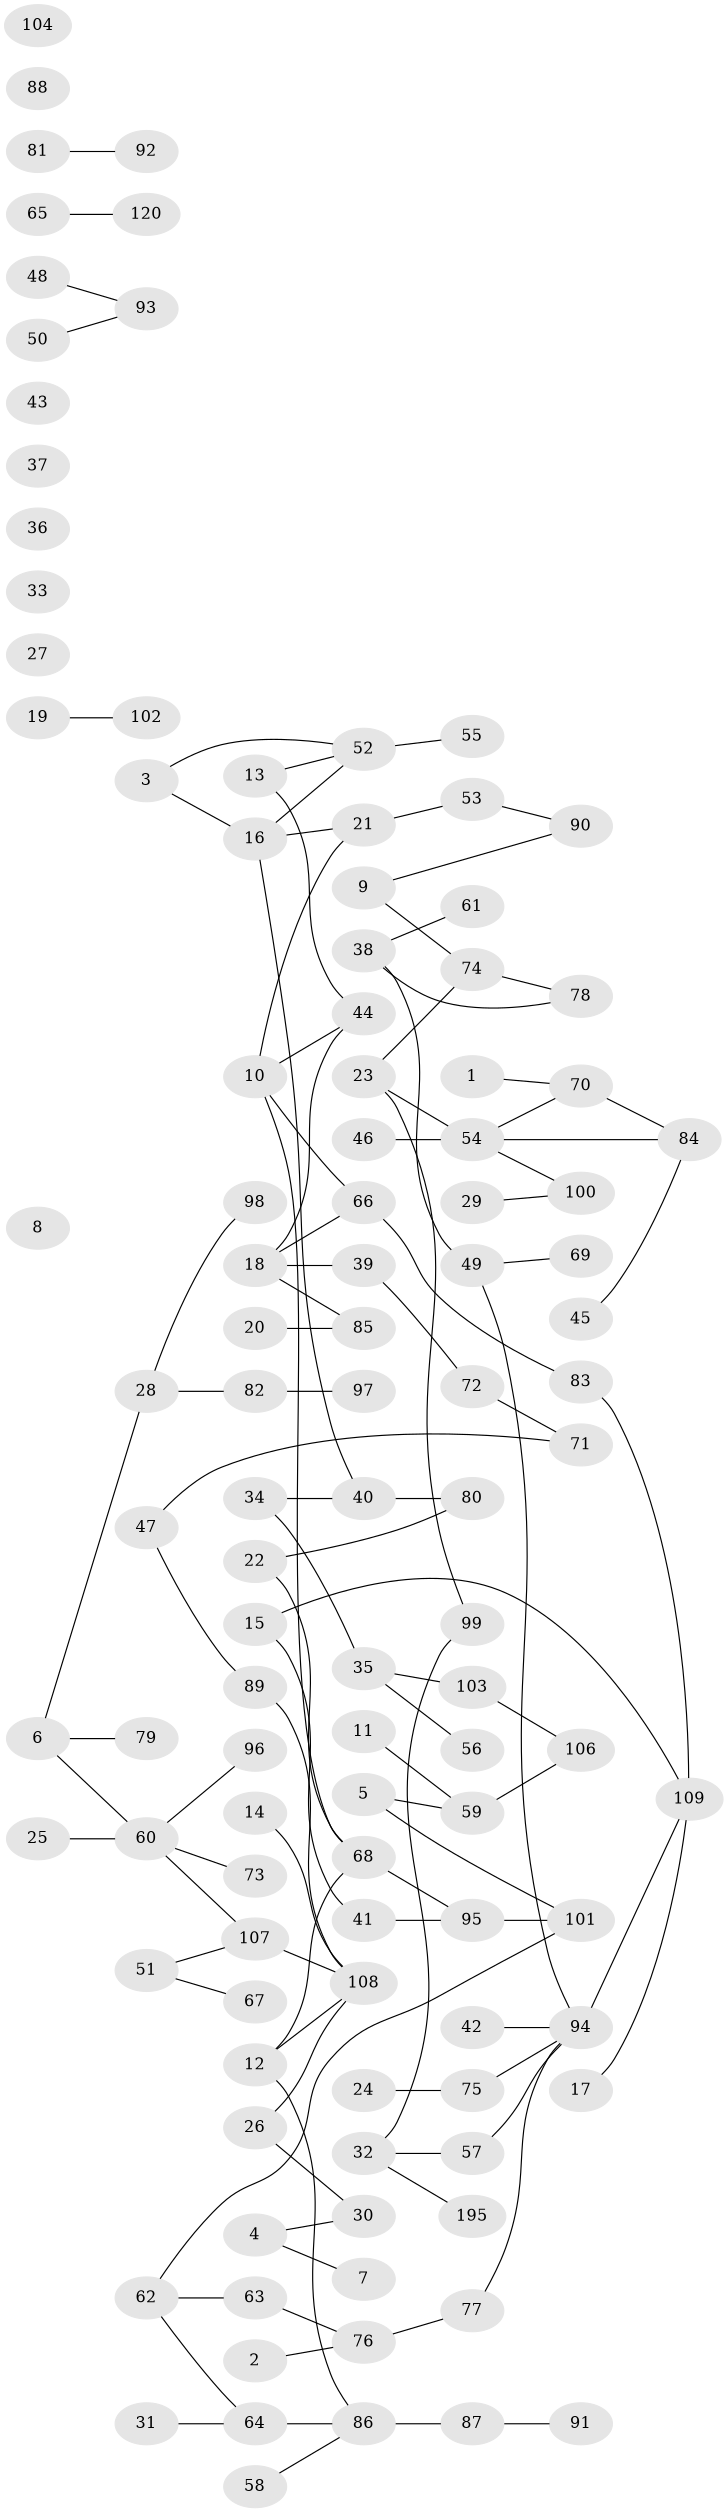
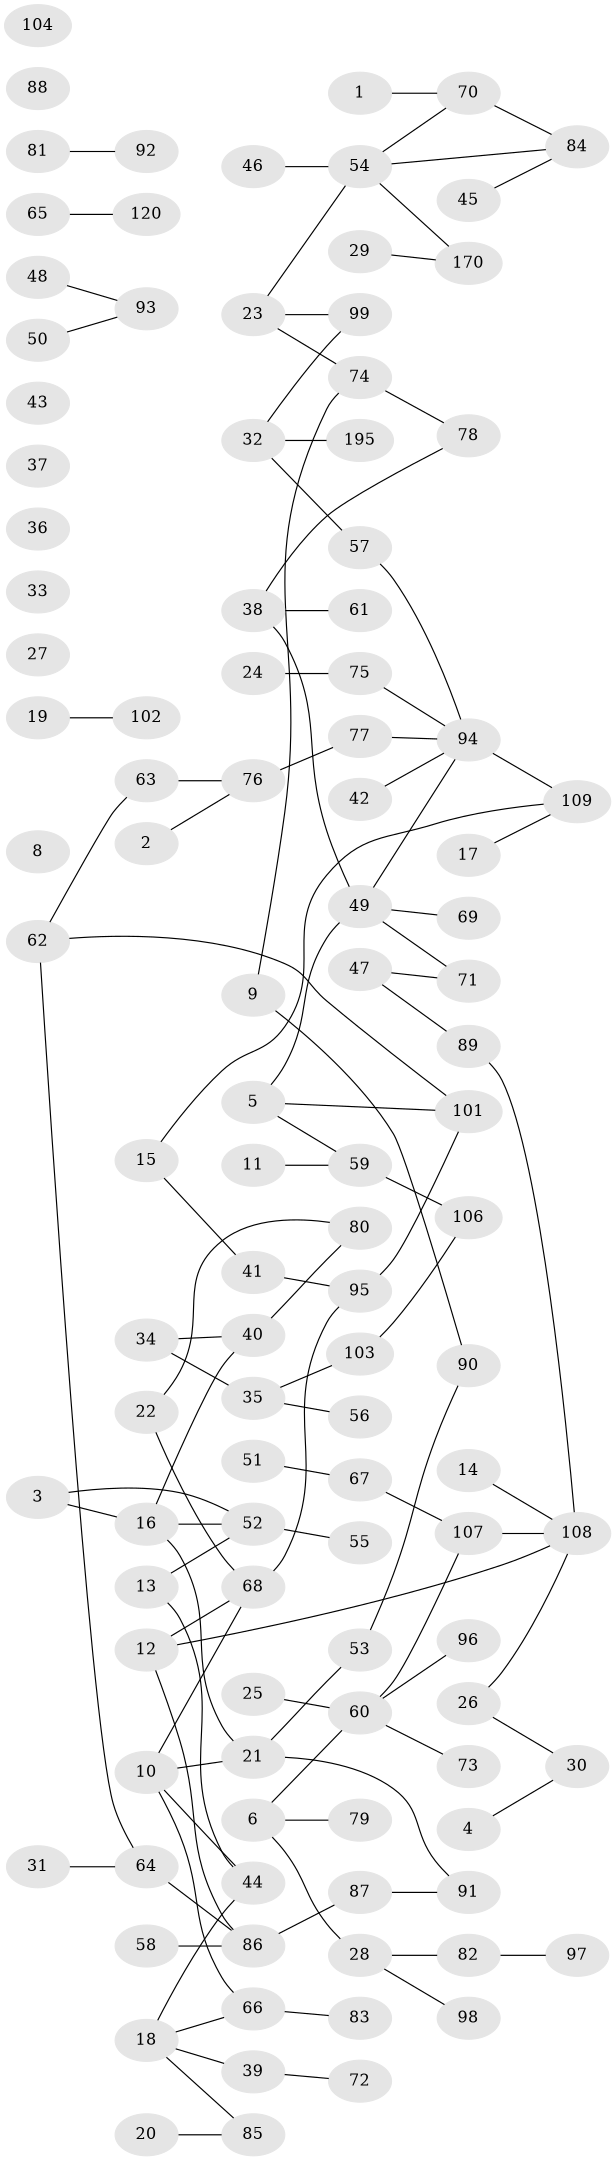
edge "49" -- "5": added
node "100": label "100" -> "170"
edge "72" -- "71": now "49" -- "71"
edge "83" -- "109": removed
edge "21" -- "91": added
edge "107" -- "51": now "107" -- "67"
node "7": removed
